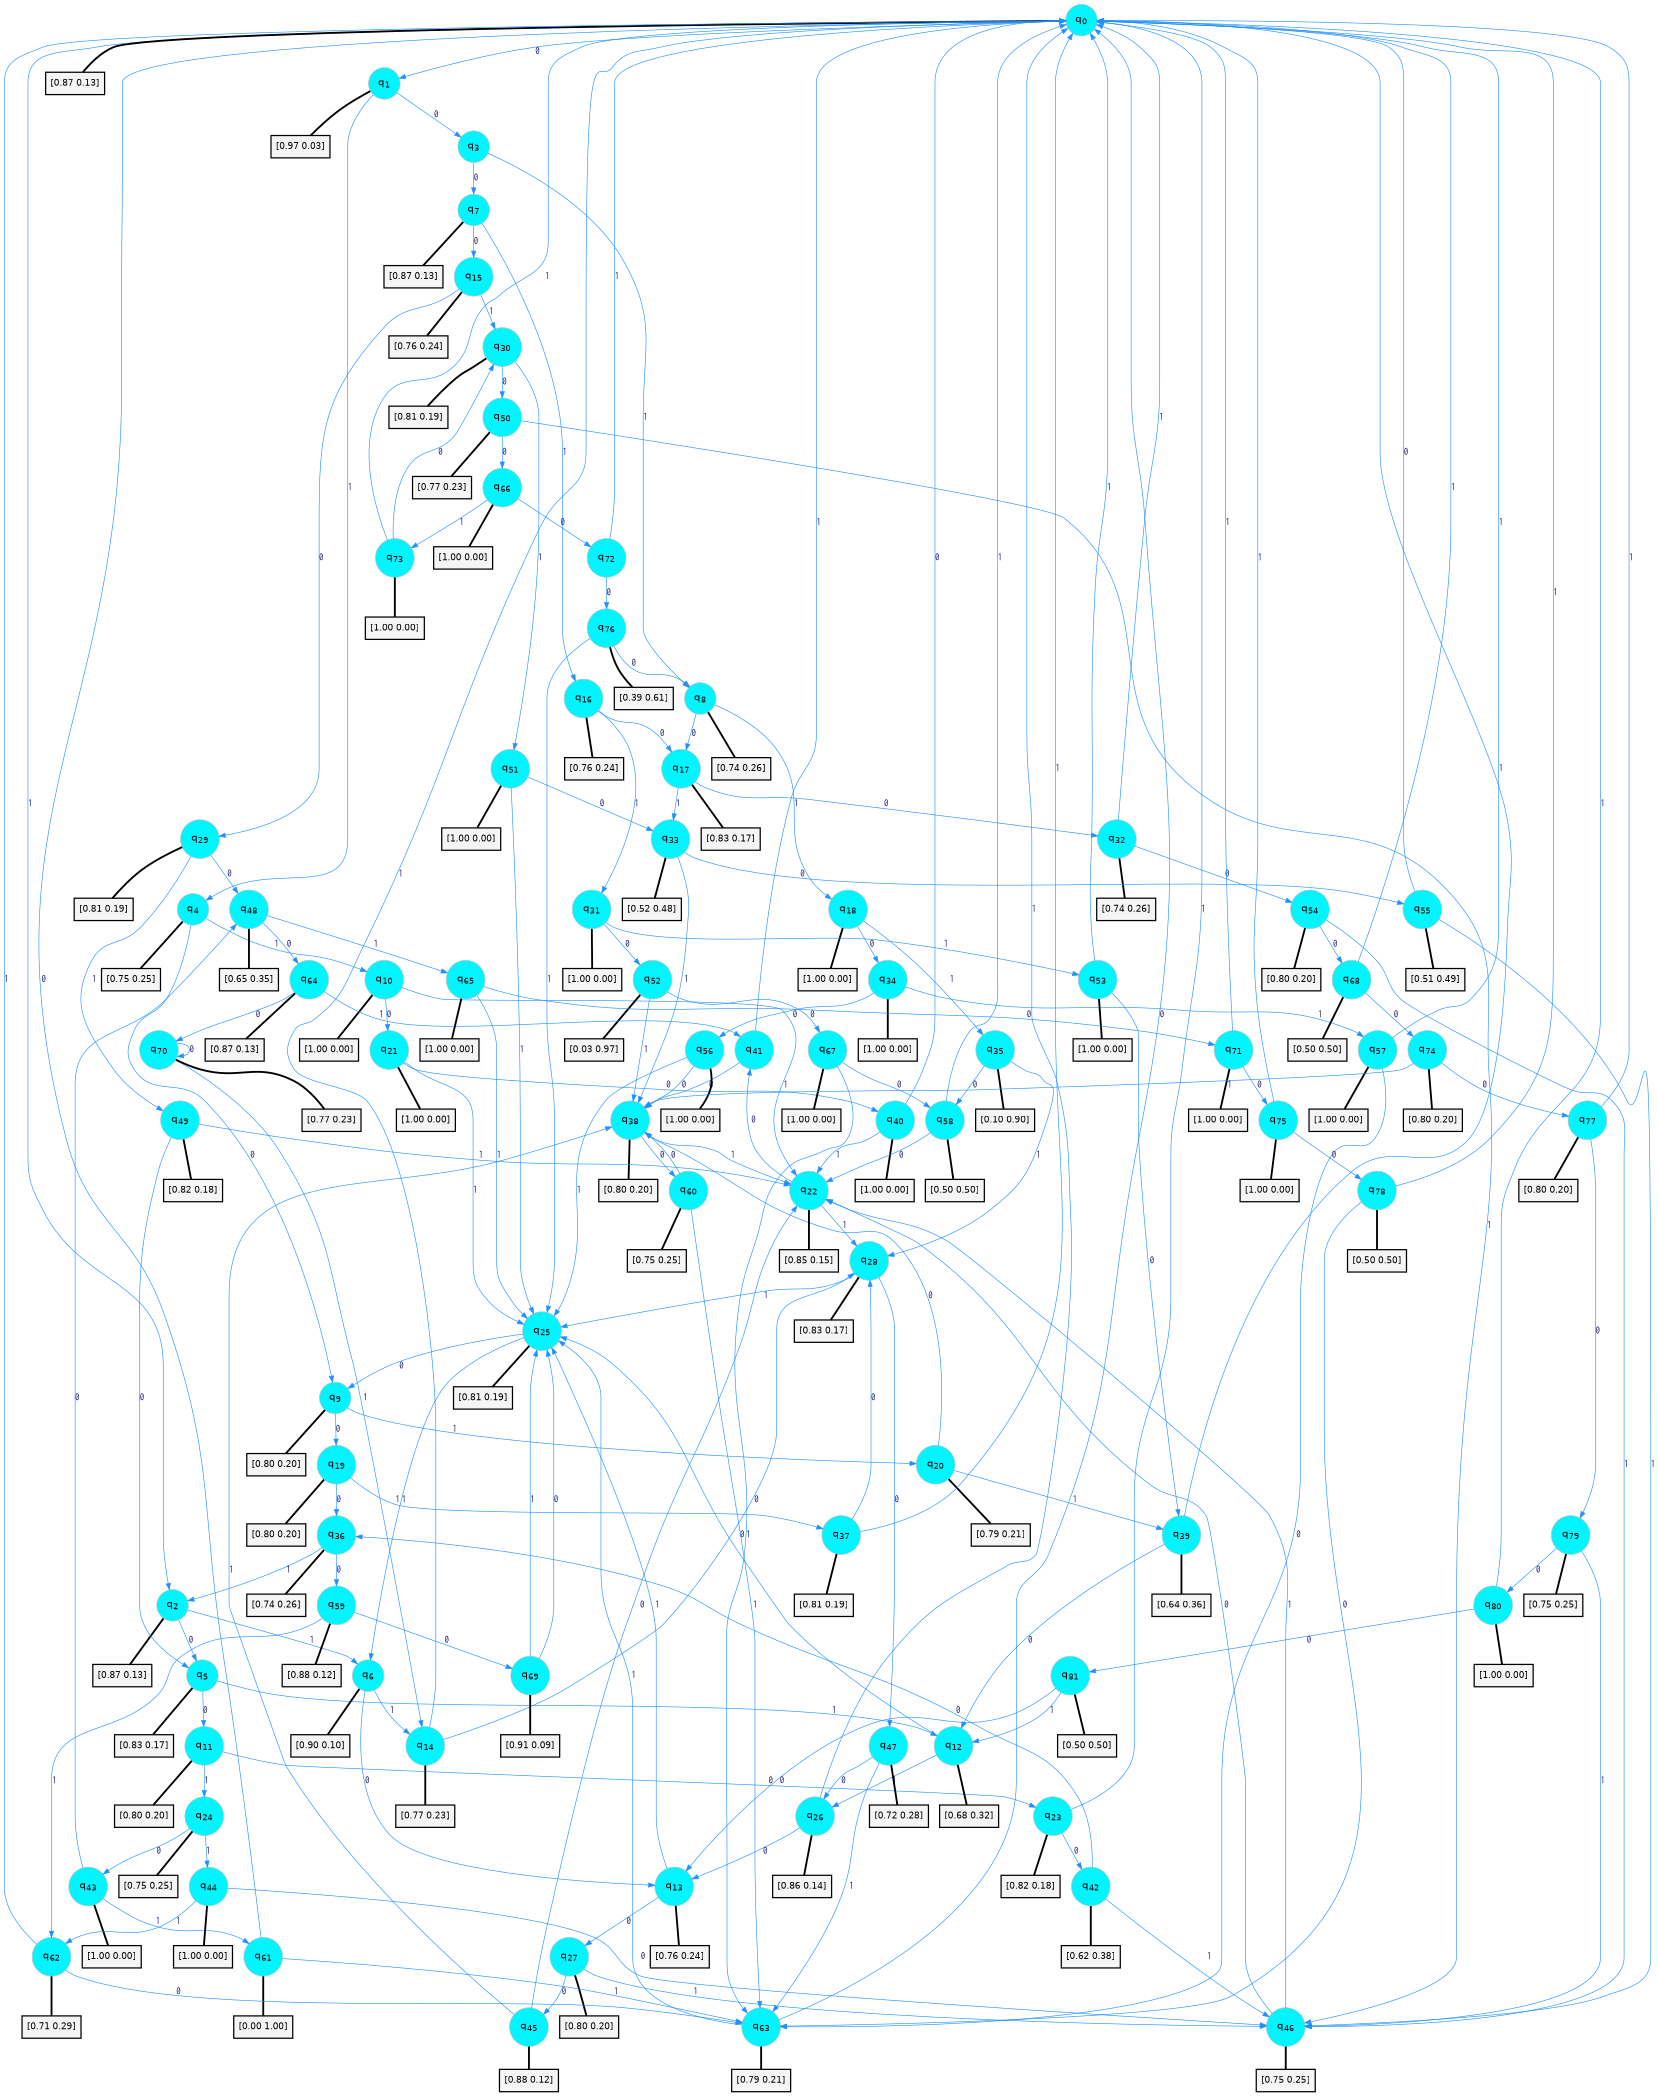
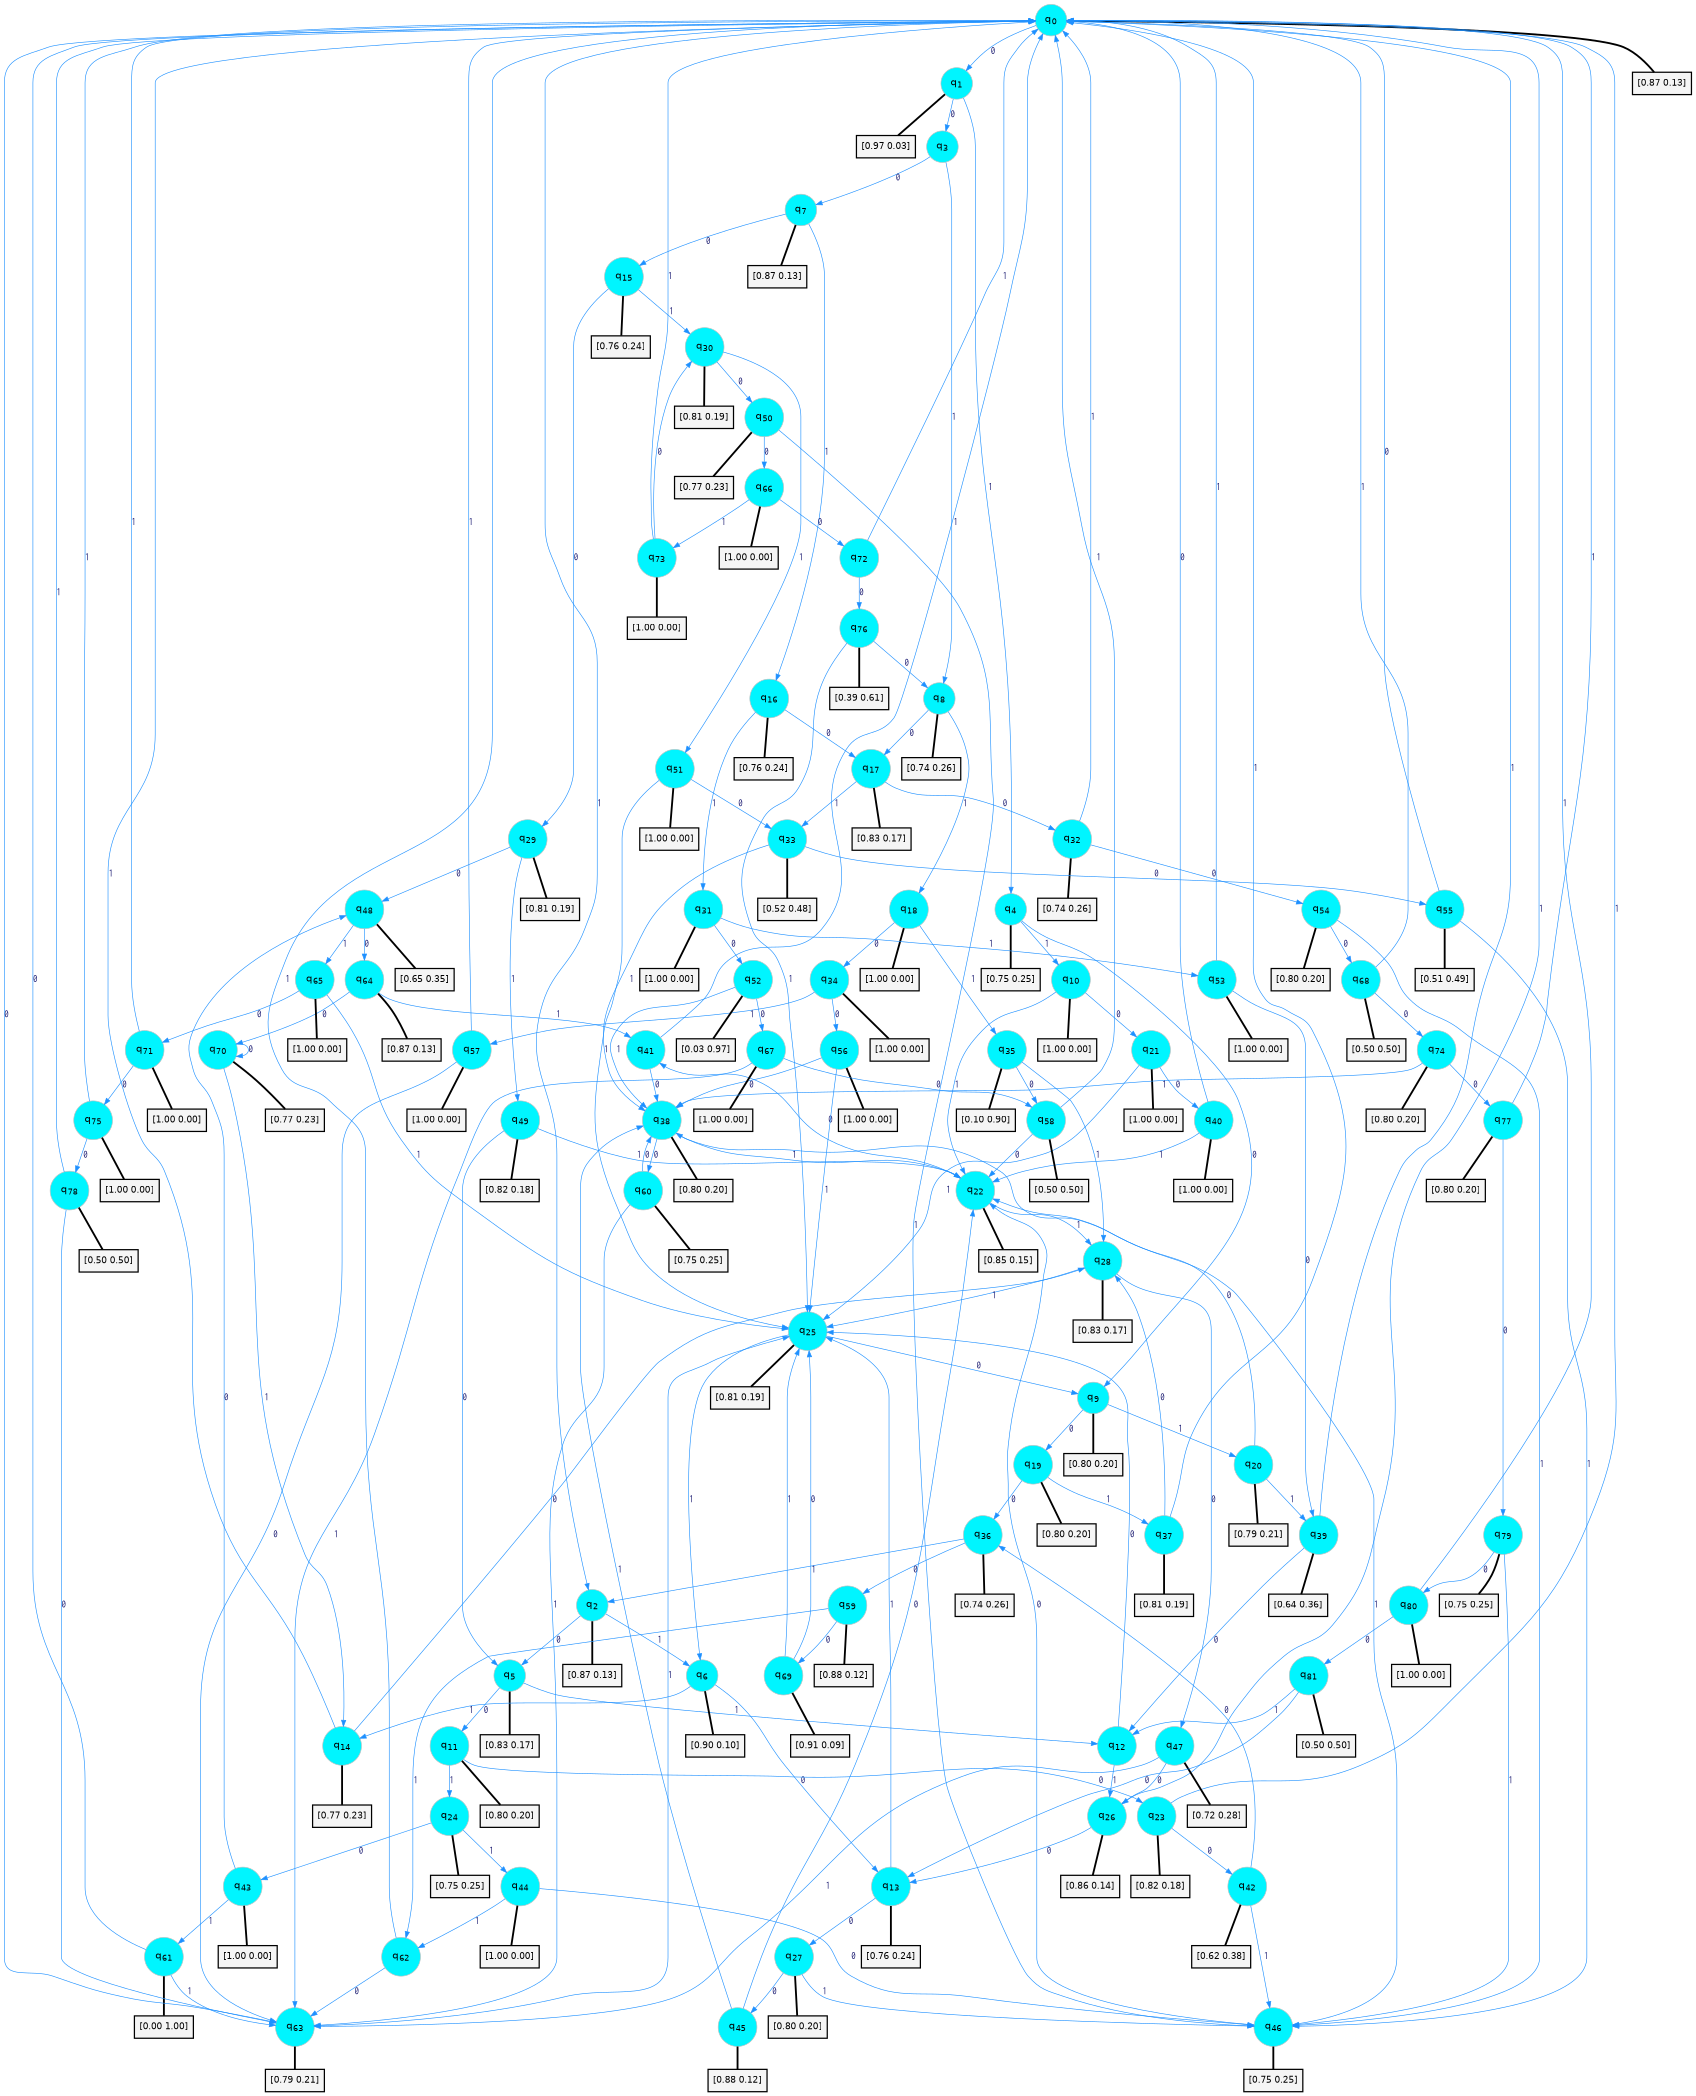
node "[0.68 0.32]": removed
node "[0.71 0.29]": removed
